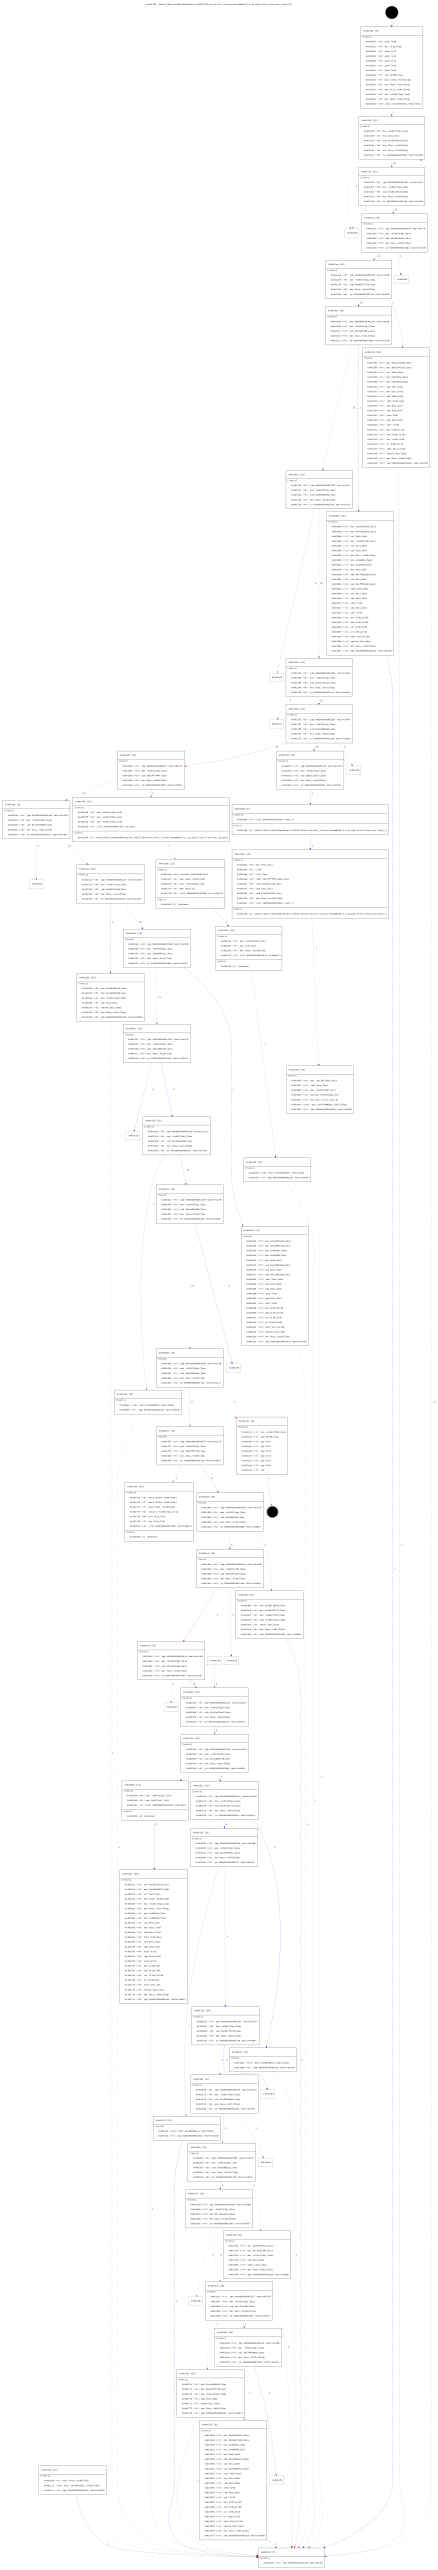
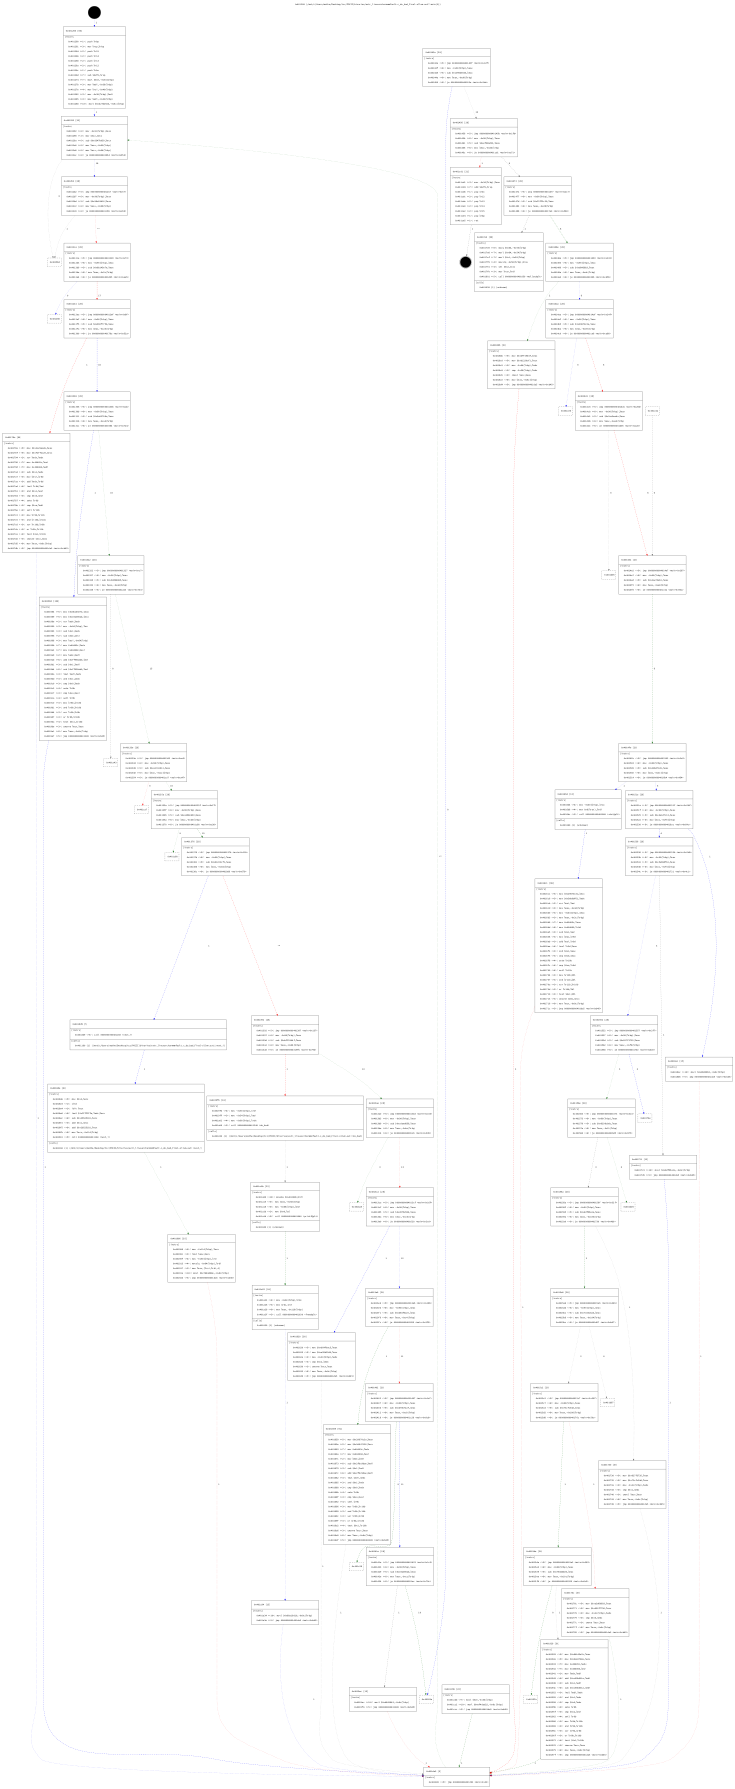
edge "0x40135a [28]" -> "0x401392 [28]": now "0x401376 [28]" -> "0x401392 [28]"
edge "0x40141e [28]" -> "0x40143a [28]": now "0x40141e [28]" -> "0x40163e"
